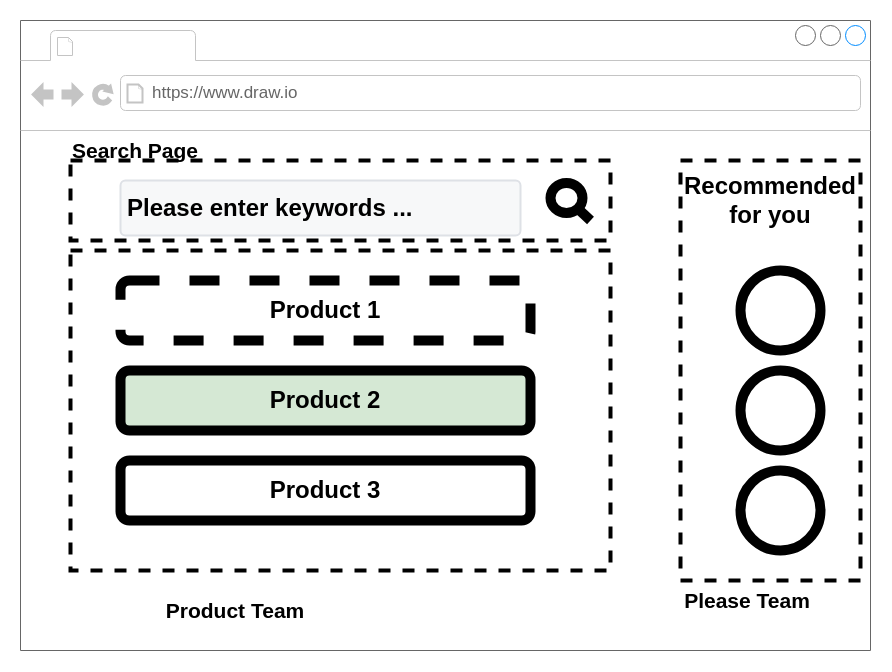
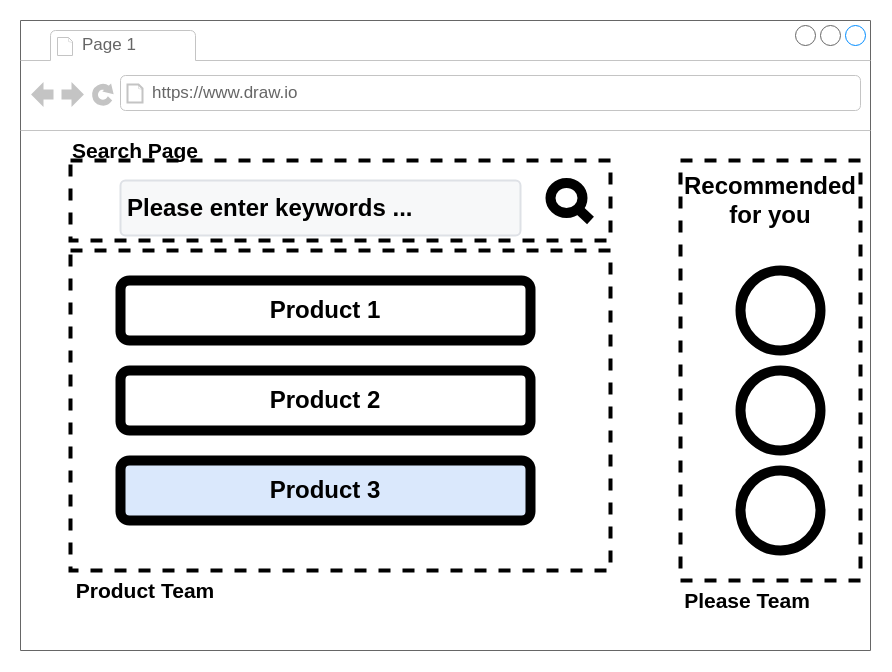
node "Page 1": added
node "Product 1": style dashed -> solid
node "Product 2": fillcolor #d5e8d4 -> #ffffff
node "Product 3": fillcolor #ffffff -> #dae8fc
node "Product Team": moved (236, 611) -> (146, 591)
